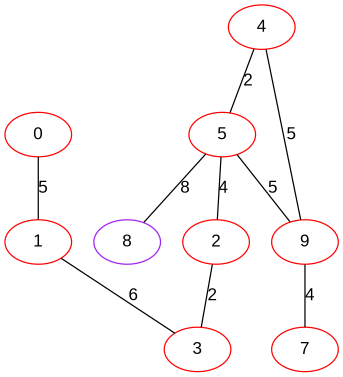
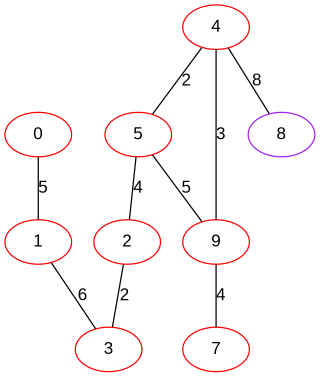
edge "4" -- "9": label "5" -> "3"
edge "5" -- "8": now "4" -- "8"
